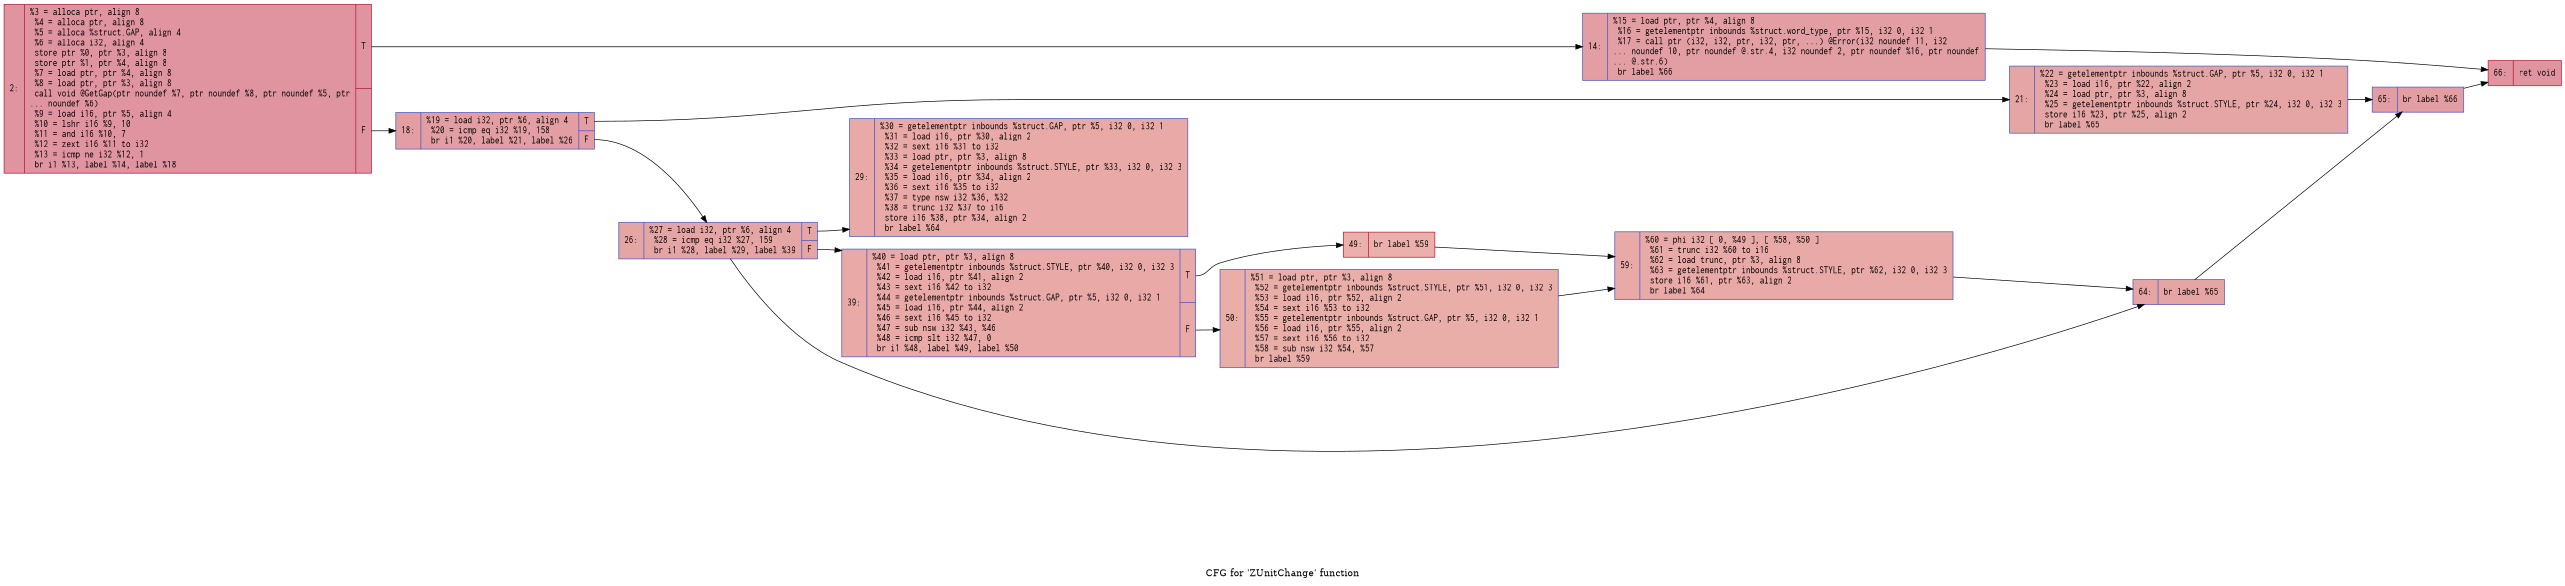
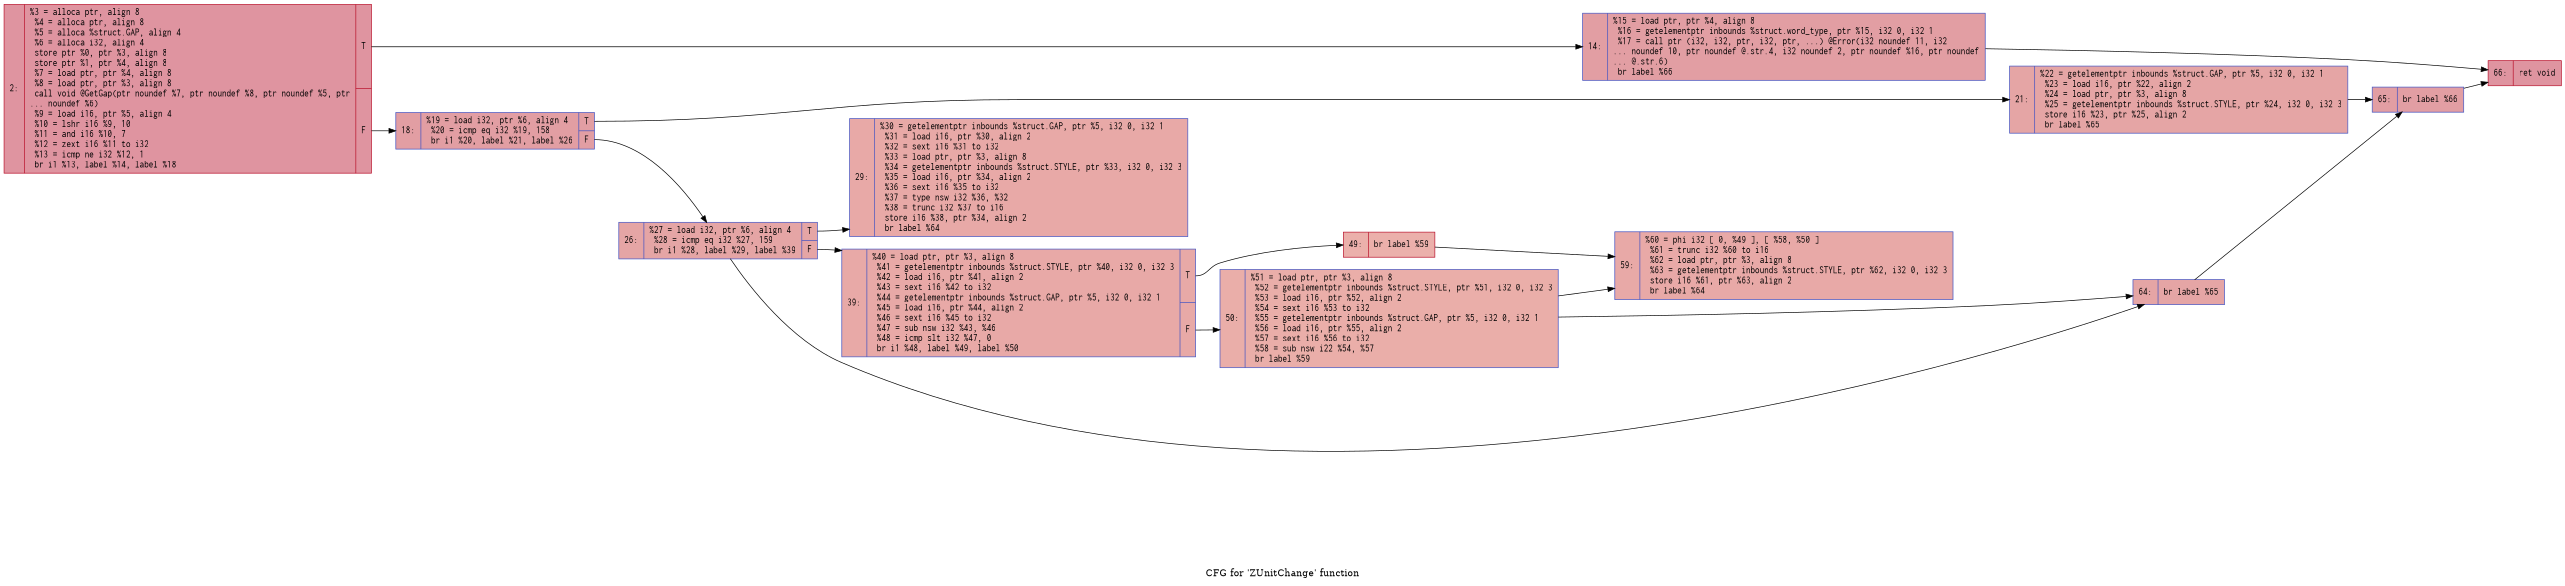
node "59:": text "%62 = load trunc, ptr %3, align 8" -> "%62 = load ptr, ptr %3, align 8"
edge "59:" -> "64:": now "50:" -> "64:"
node "50:": text "%58 = sub nsw i32 %54, %57" -> "%58 = sub nsw i22 %54, %57"
